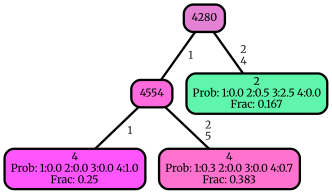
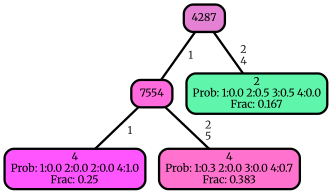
node "4280": label "4280" -> "4287"
node "4554": label "4554" -> "7554"
node "2 Prob: 1:0.0 2:0.5 3:2.5 4:0.0 Frac: 0.167": label "2 Prob: 1:0.0 2:0.5 3:2.5 4:0.0 Frac: 0.167" -> "2 Prob: 1:0.0 2:0.5 3:0.5 4:0.0 Frac: 0.167"
node "4 Prob: 1:0.0 2:0.0 3:0.0 4:1.0 Frac: 0.25": label "4 Prob: 1:0.0 2:0.0 3:0.0 4:1.0 Frac: 0.25" -> "4 Prob: 1:0.0 2:0.0 2:0.0 4:1.0 Frac: 0.25"
